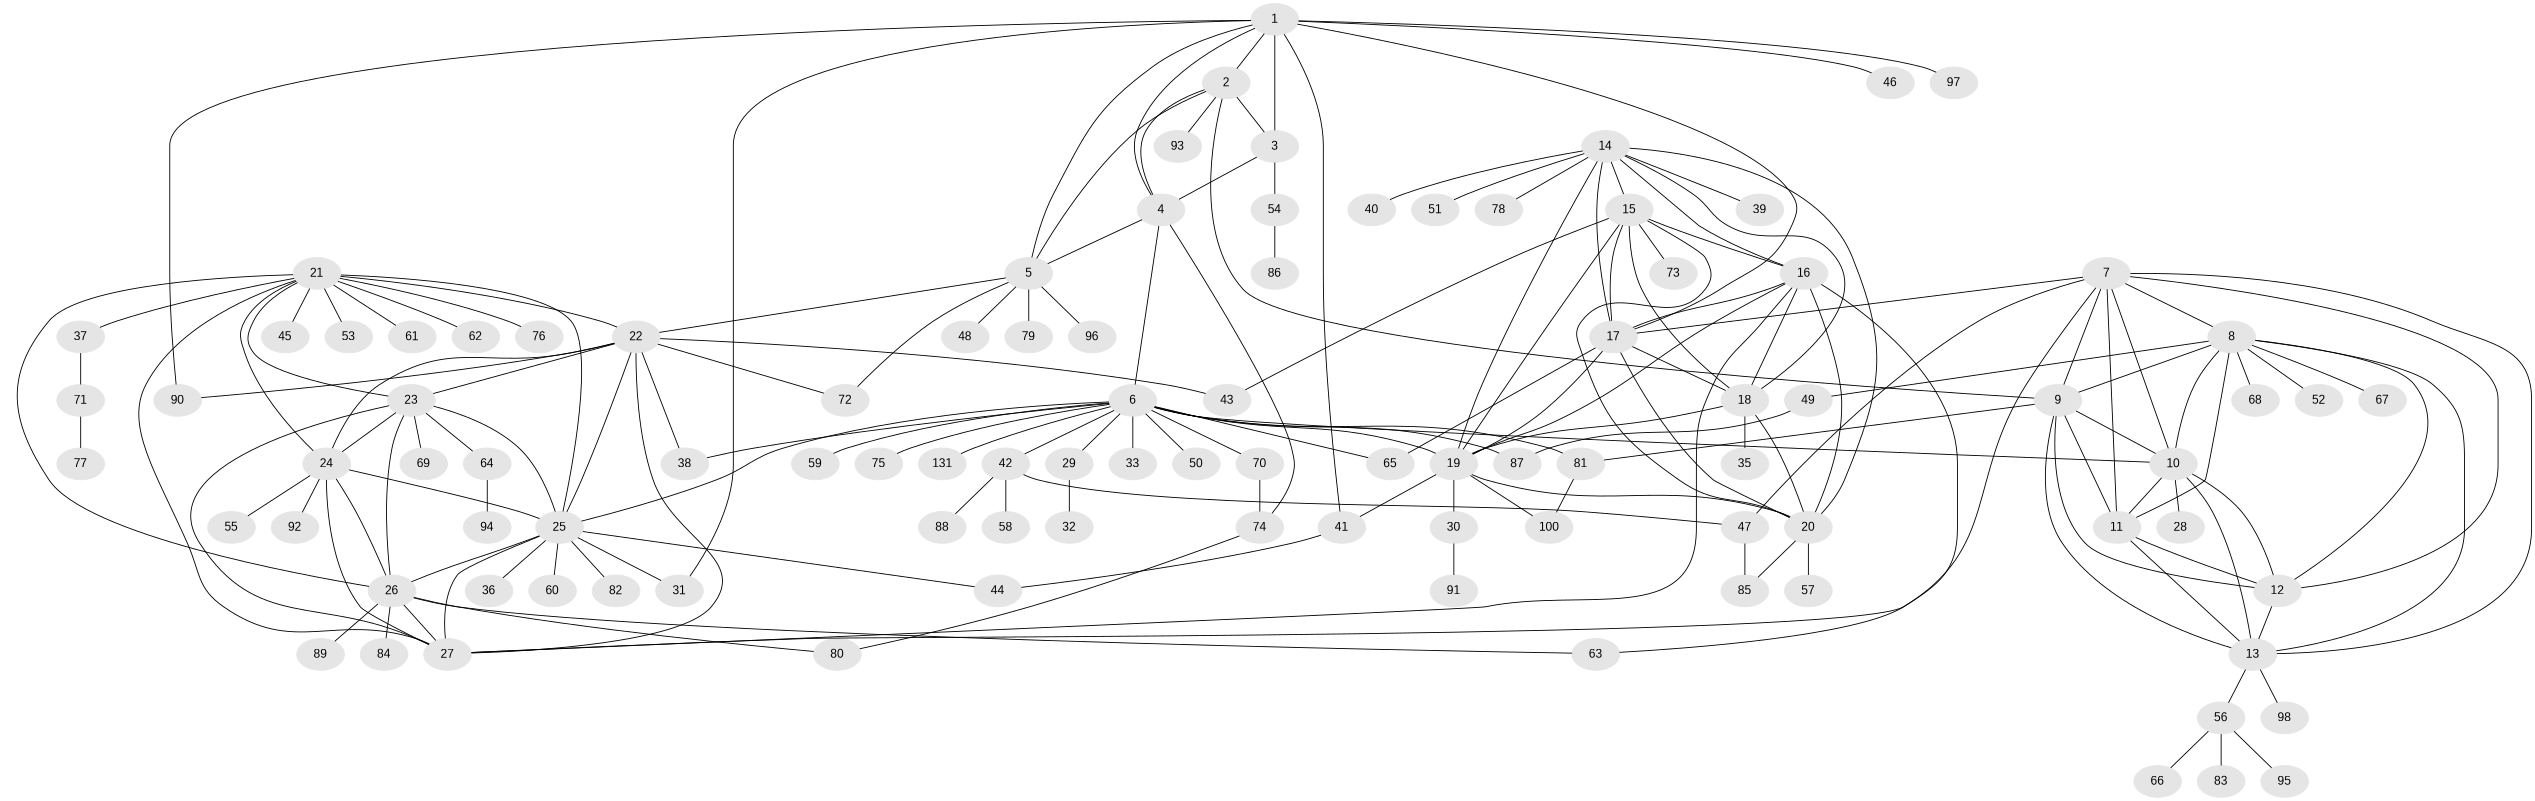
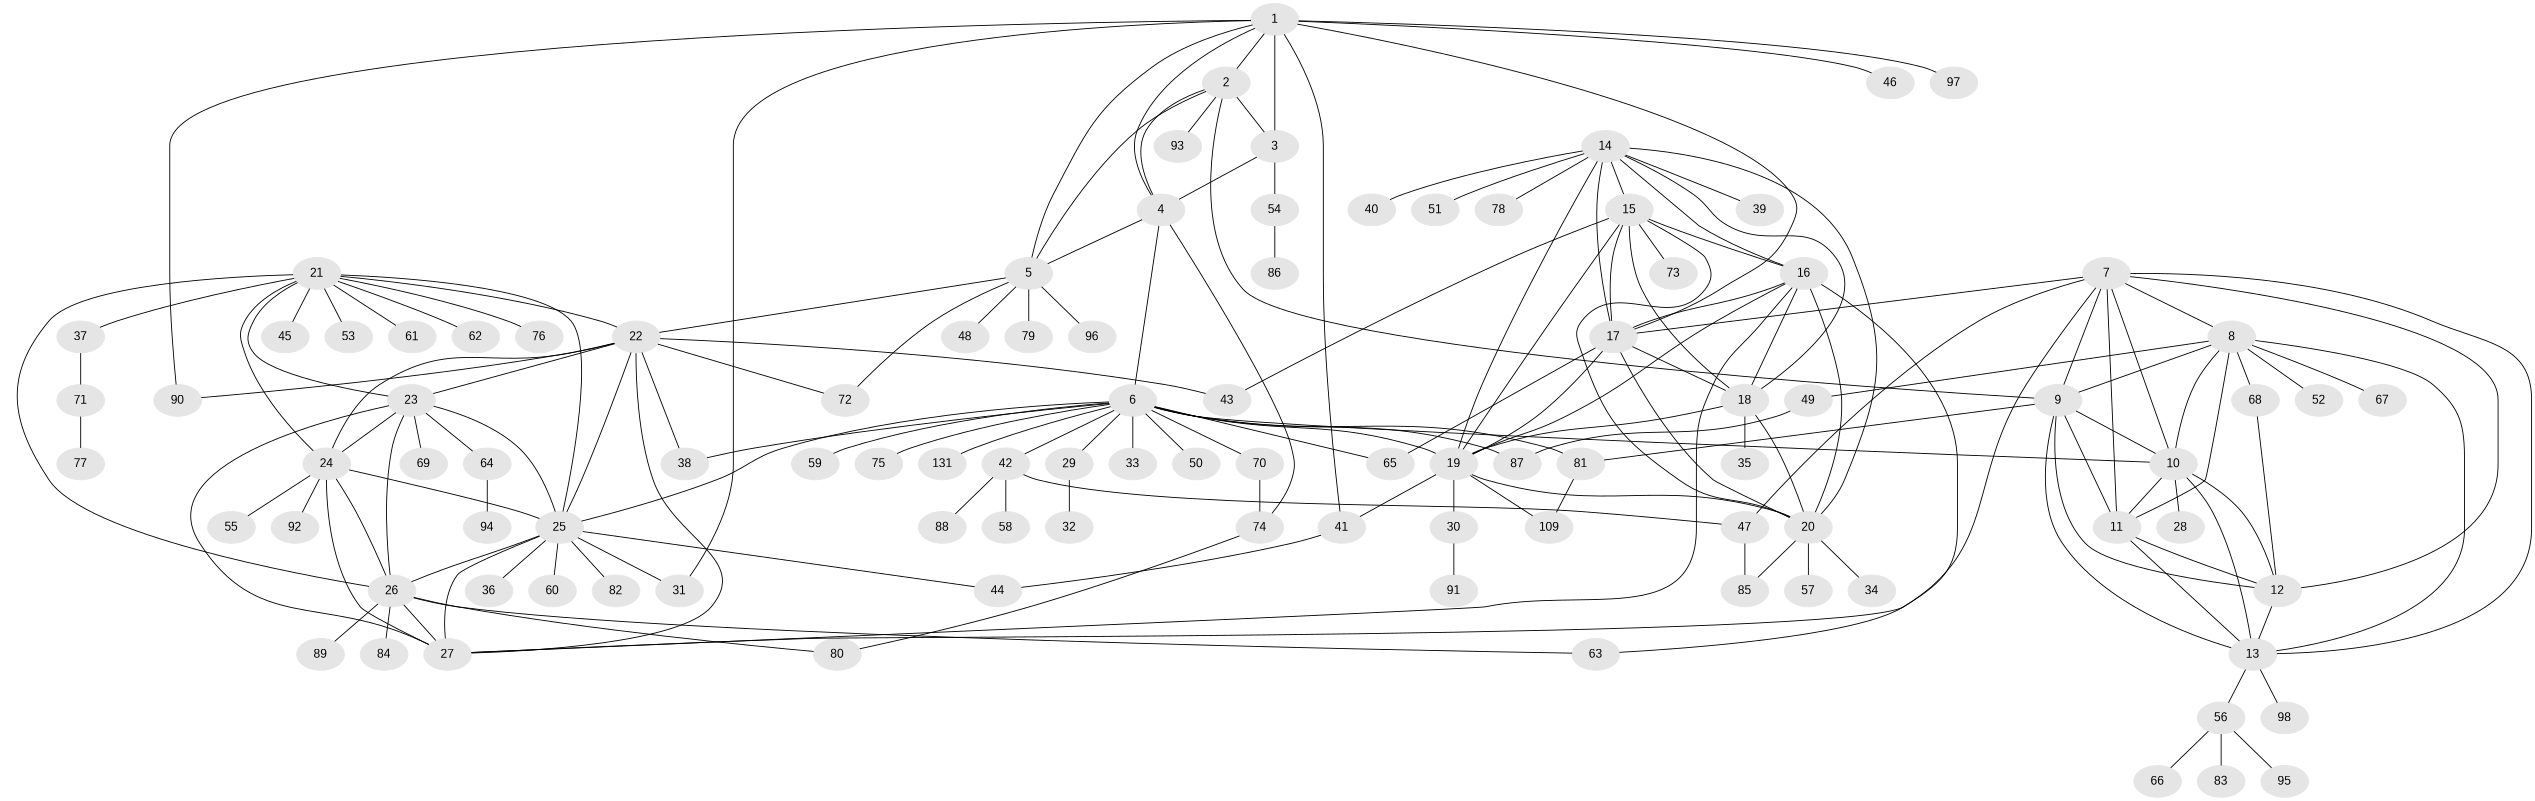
edge "8" -- "12": now "68" -- "12"
edge "21" -- "27": removed
node "100": label "100" -> "109"
node "34": added
